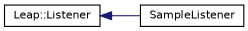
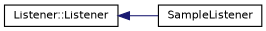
node "Leap::Listener": label "Leap::Listener" -> "Listener::Listener"
